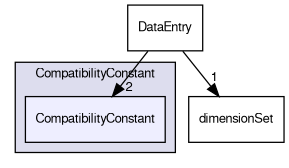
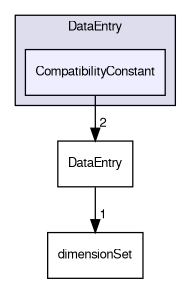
edge "DataEntry" -> "CompatibilityConstant": reversed
cluster "CompatibilityConstant": label "CompatibilityConstant" -> "DataEntry"
